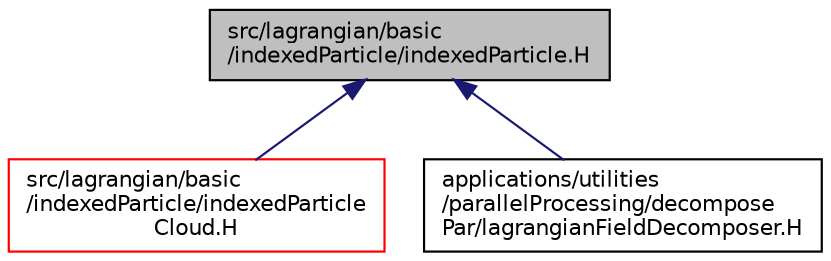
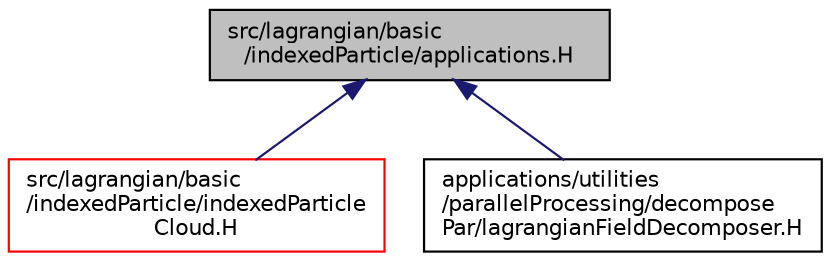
node "src/lagrangian/basic /indexedParticle/indexedParticle.H": label "src/lagrangian/basic /indexedParticle/indexedParticle.H" -> "src/lagrangian/basic /indexedParticle/applications.H"
